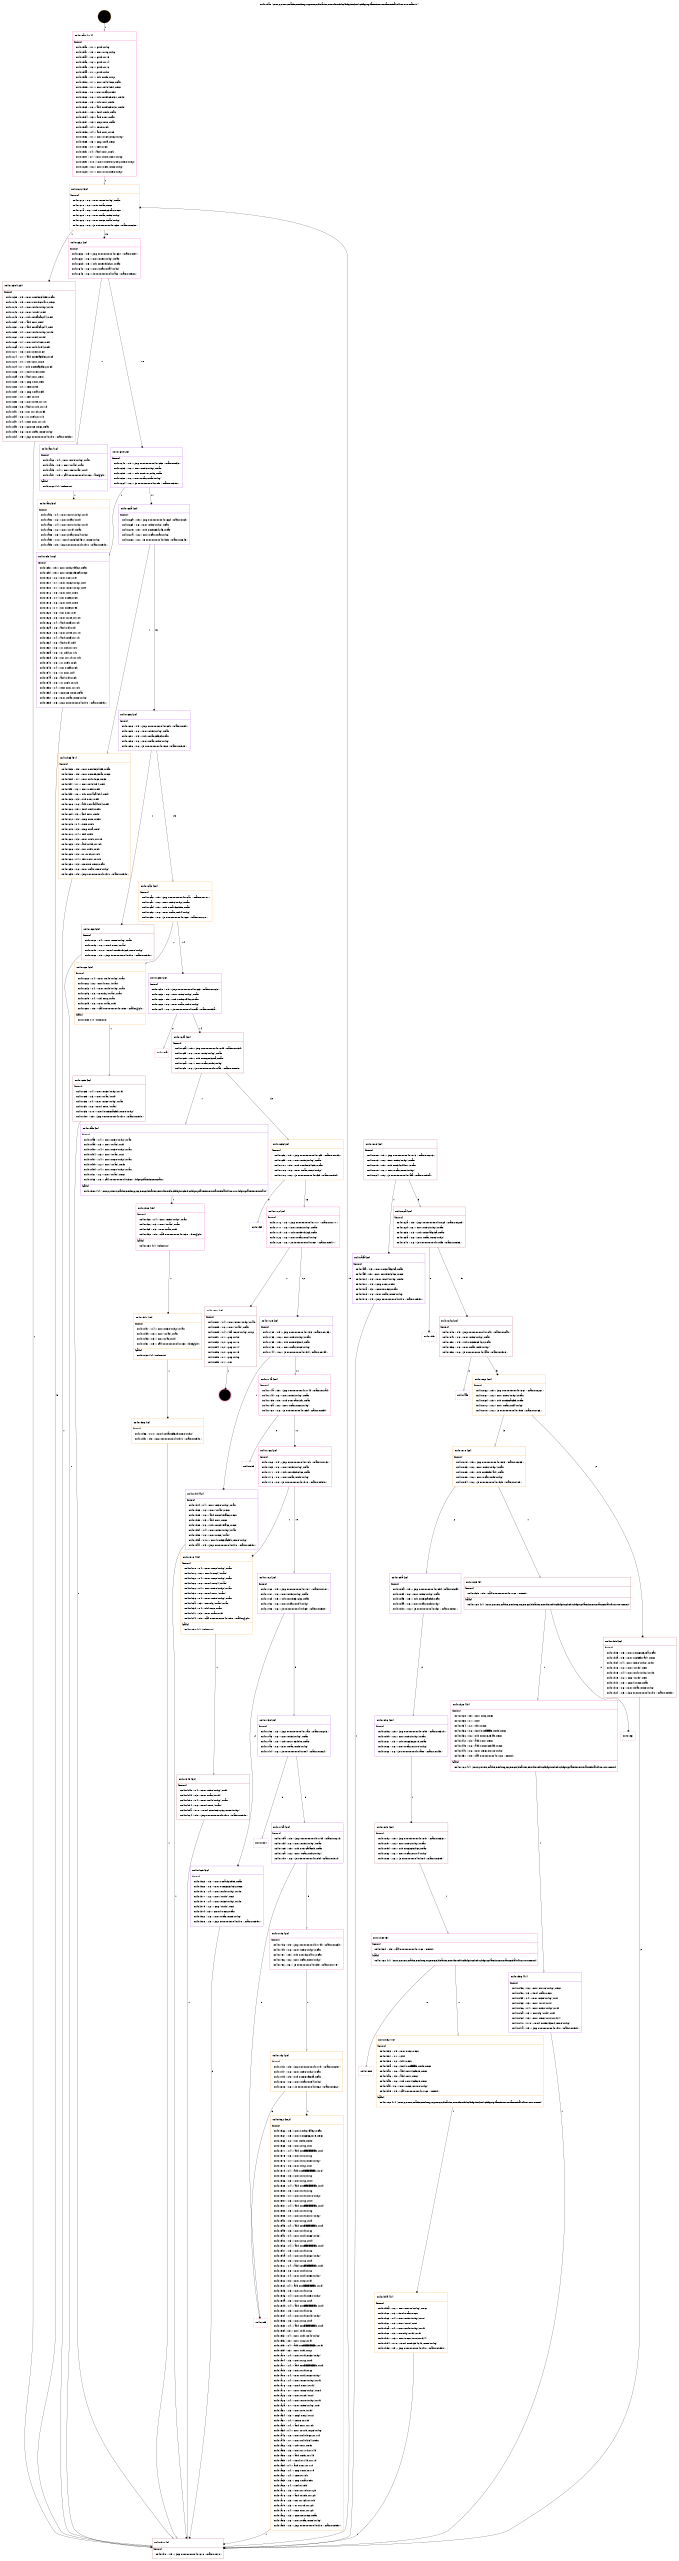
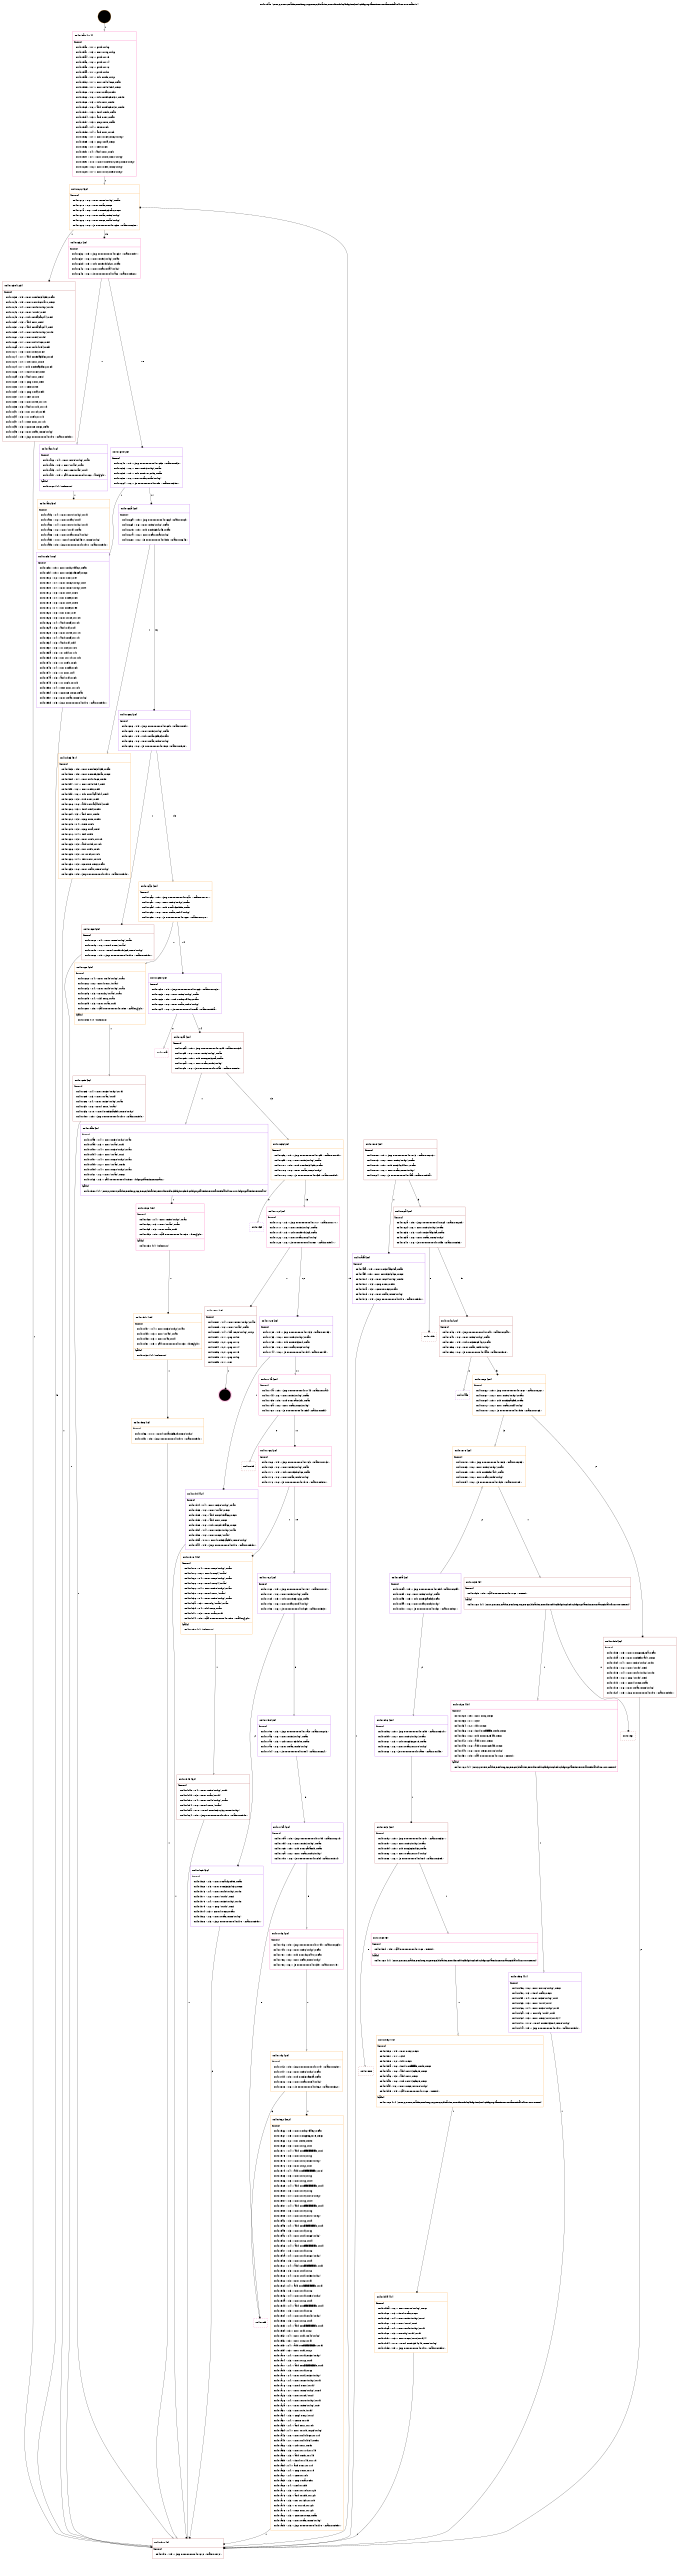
edge "0x40187e [28]" -> "0x40189a [28]": reversed
node "0x401e04": removed
edge "0x401b8d [5]" -> "0x4018ee": now "0x4018d2 [28]" -> "0x4018ee"
